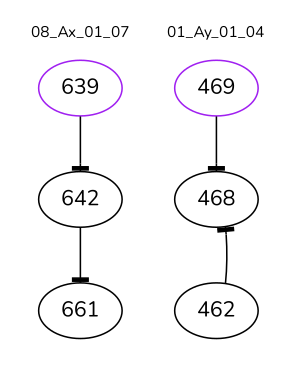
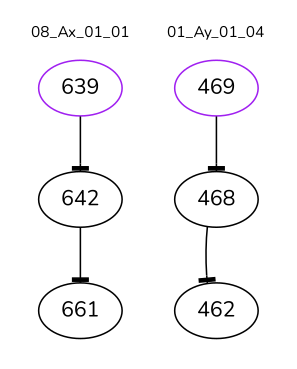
cluster "08_Ax_01_07": label "08_Ax_01_07" -> "08_Ax_01_01"
edge "462" -> "468": reversed
